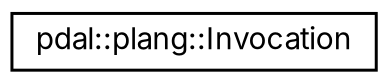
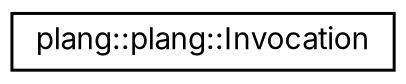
node "pdal::plang::Invocation": label "pdal::plang::Invocation" -> "plang::plang::Invocation"
